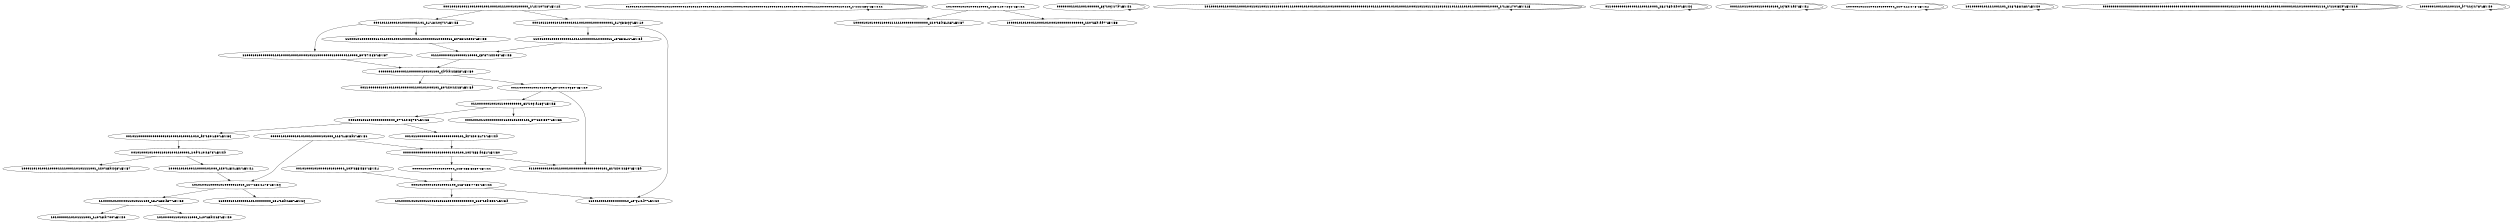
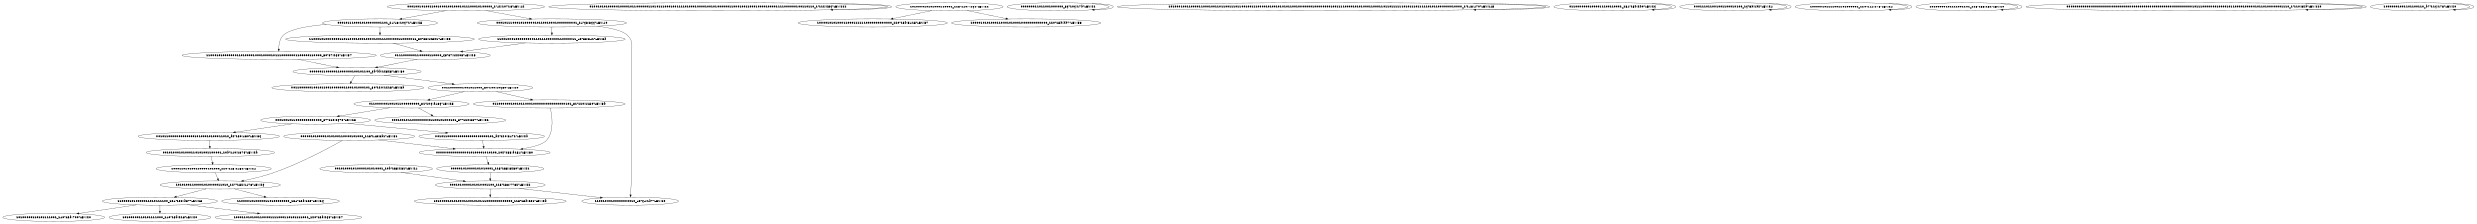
edge "00101000101000110101001100001_109-140:1876-LEN:29" -> "1000110101001100001111000110101111001_120-159:268-LEN:37": now "1100001010000011010111100_134-158:957-LEN:25" -> "1000110101001100001111000110101111001_120-159:268-LEN:37"
edge "000000000000000010100001010100_102-133:9154-LEN:30" -> "011000000100101100010000000000000000101_81-120:1150-LEN:39": reversed
